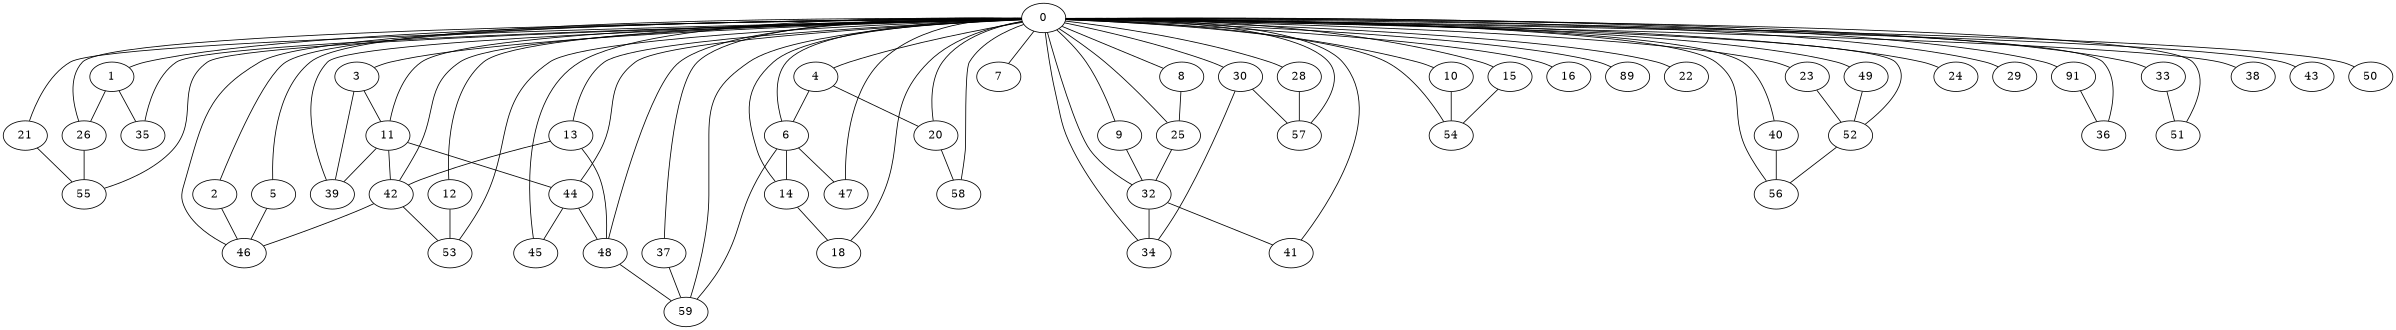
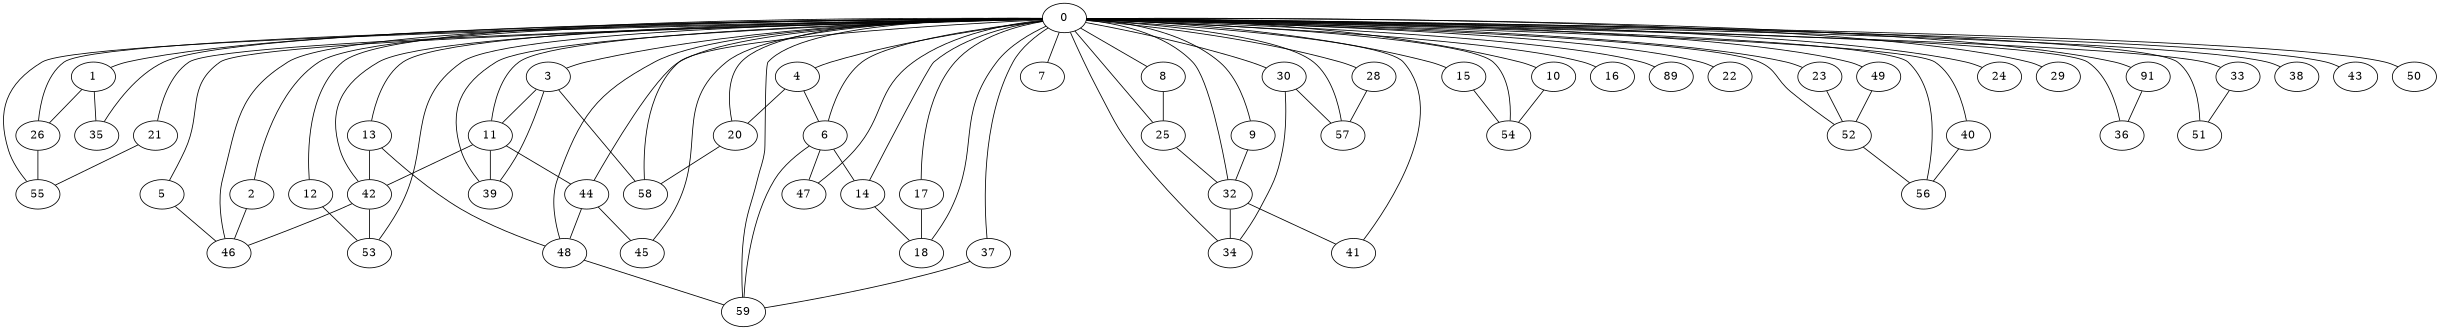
edge "3" -- "58": added
node "17": added
